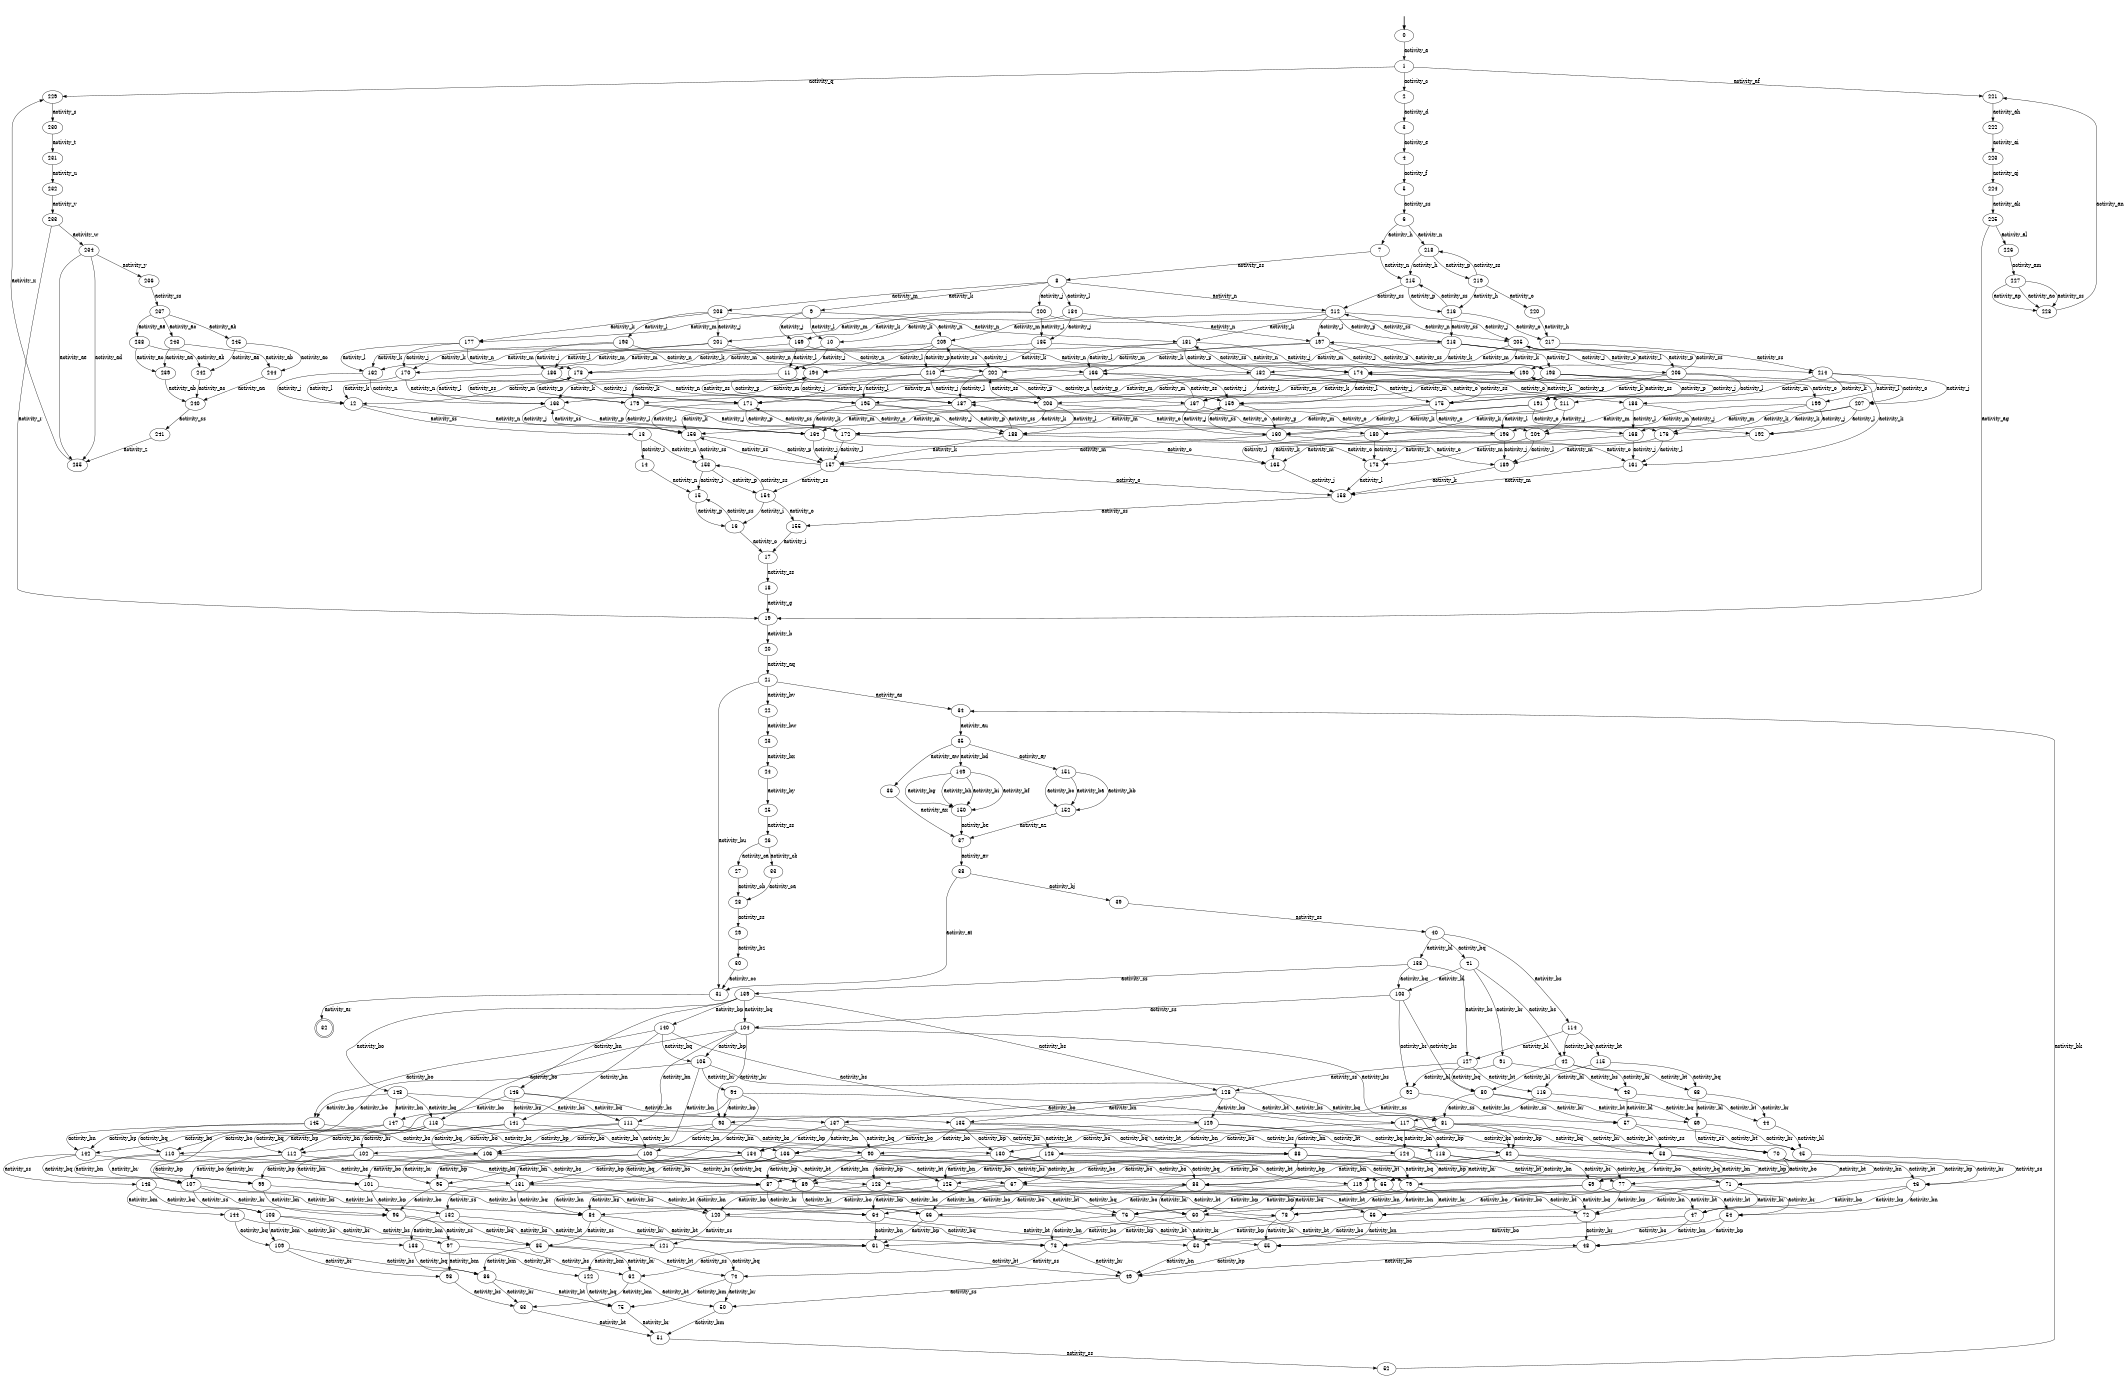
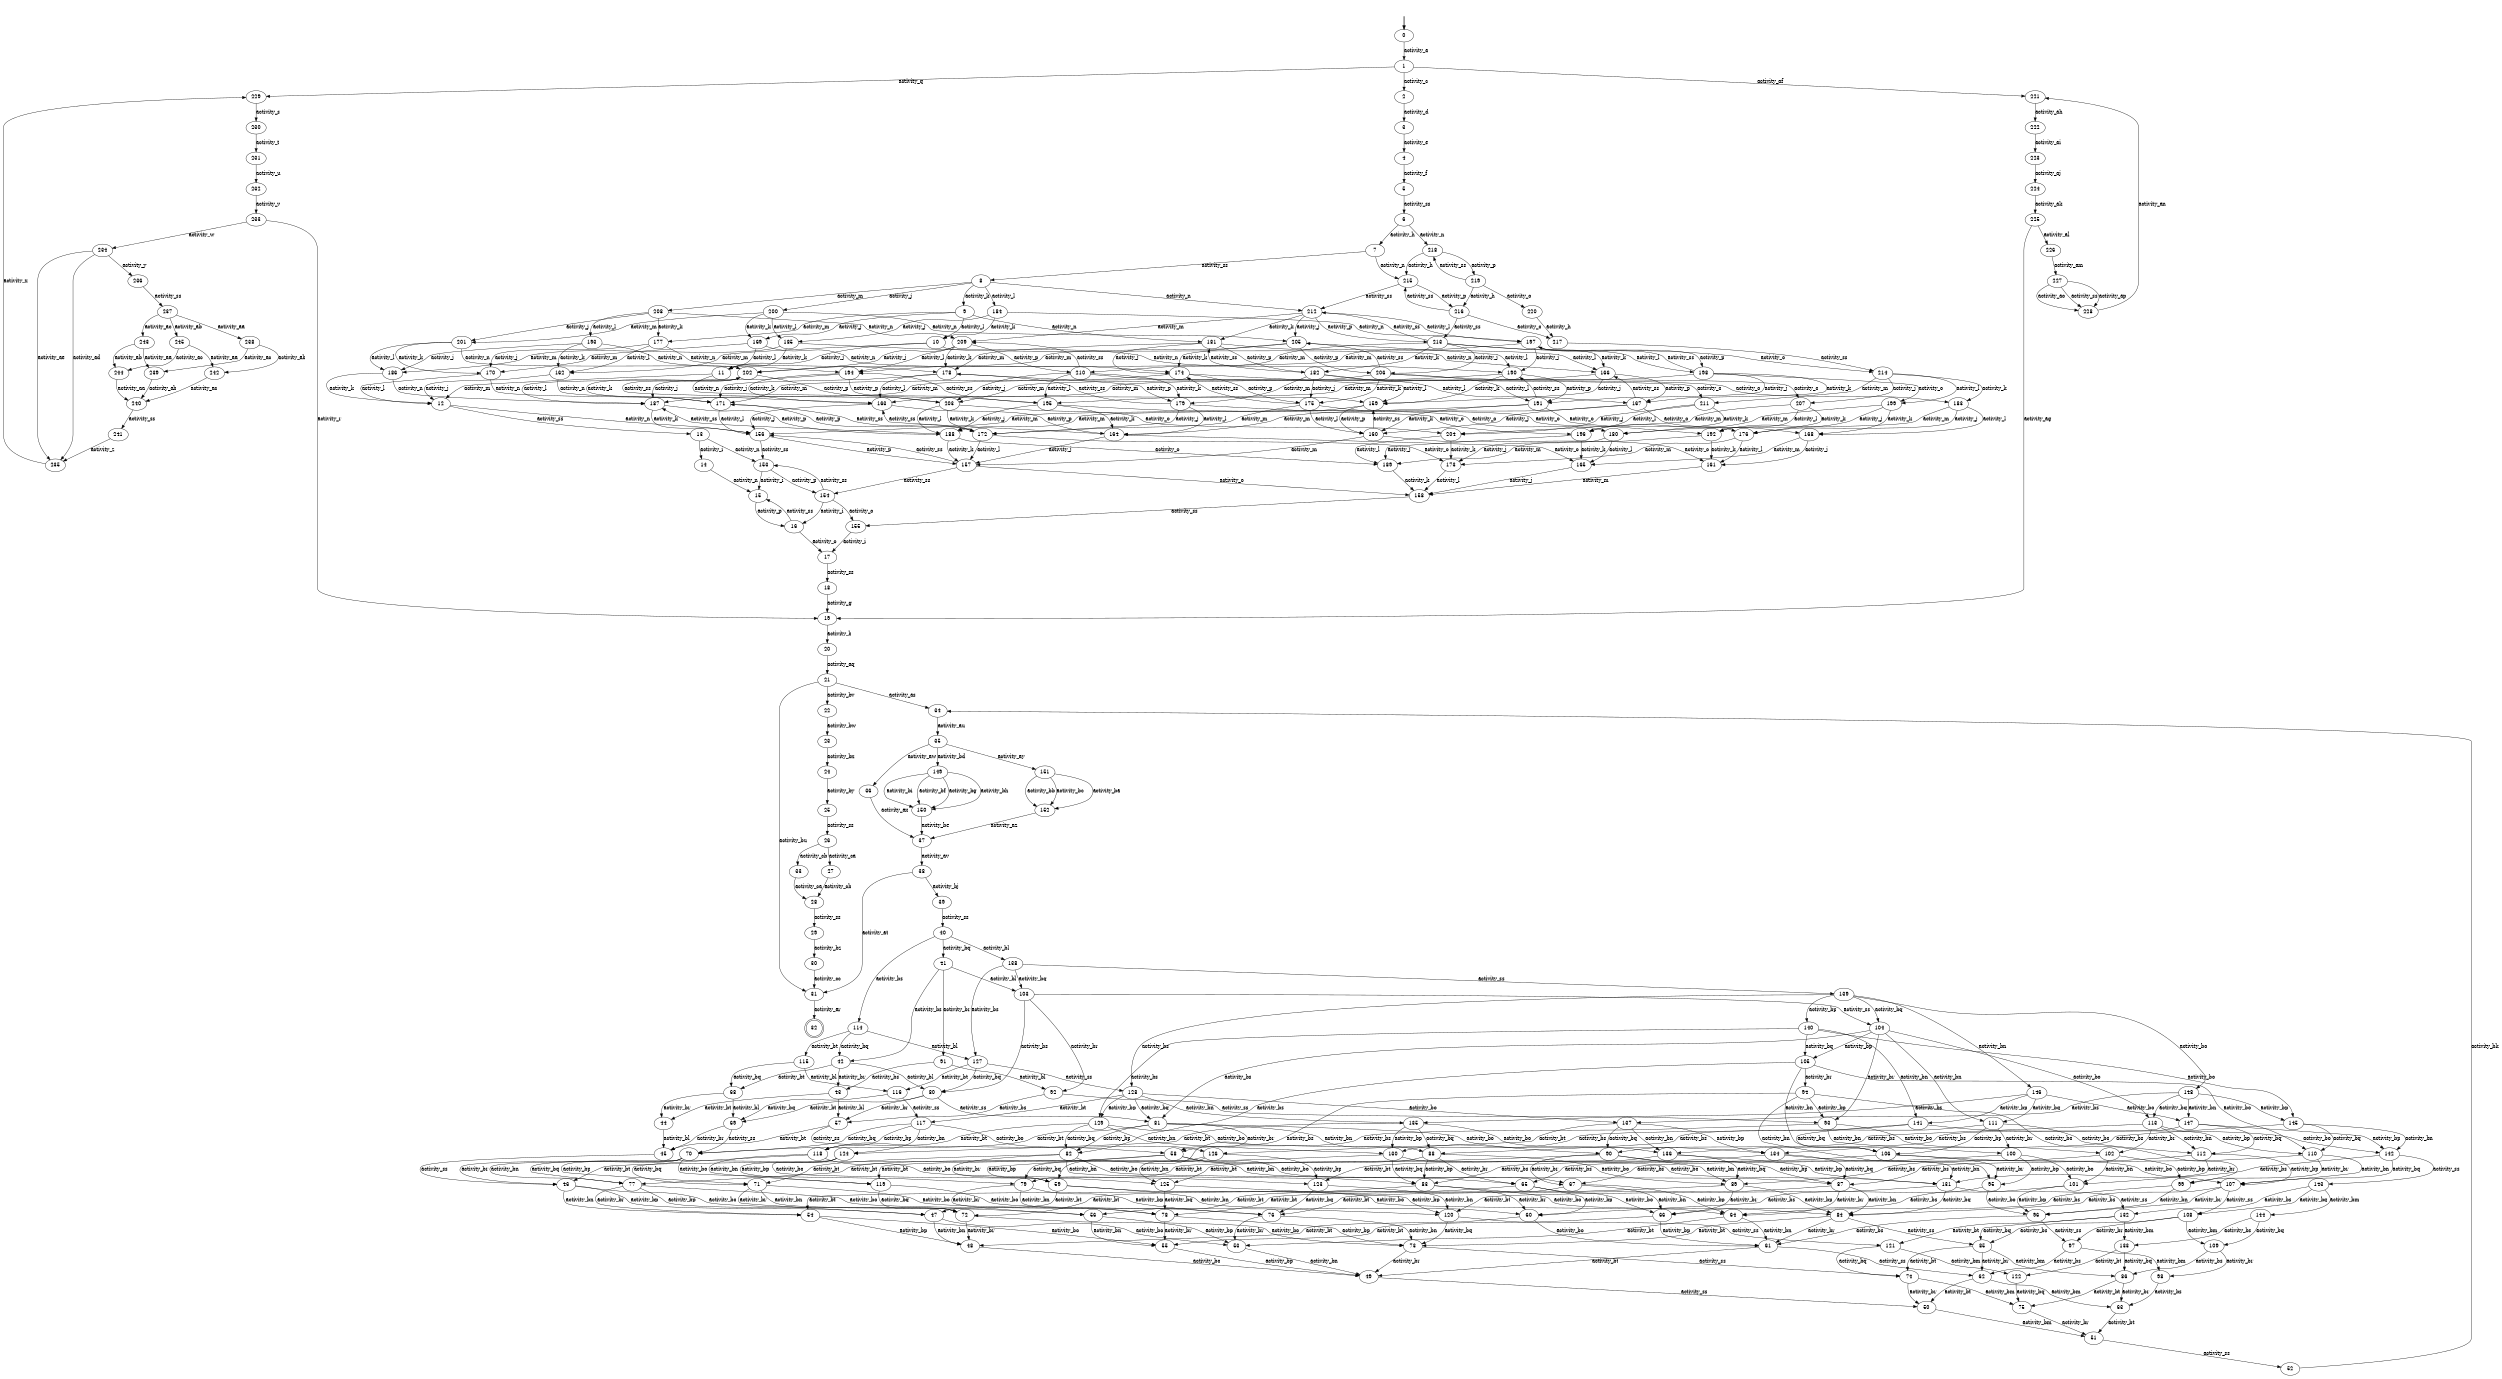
edge "198" -> "161": now "192" -> "161"
